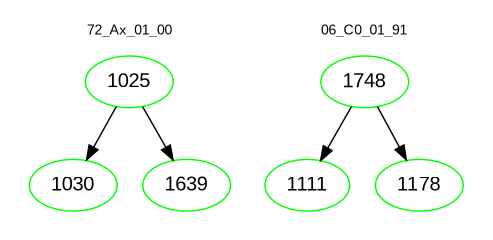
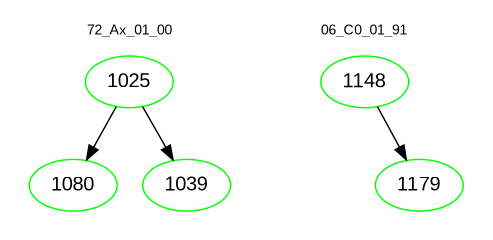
node "1748": label "1748" -> "1148"
node "1030": label "1030" -> "1080"
node "1639": label "1639" -> "1039"
node "1111": removed
node "1178": label "1178" -> "1179"
